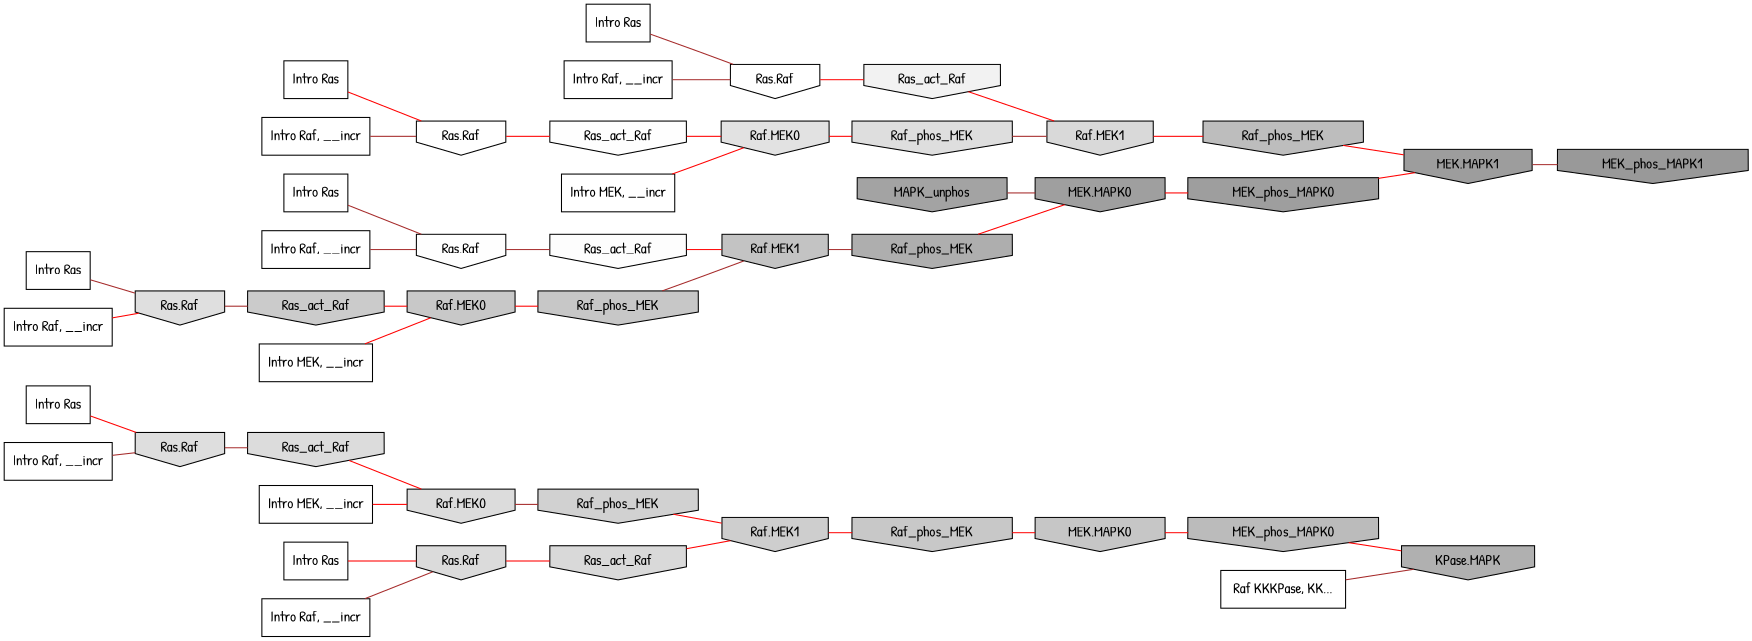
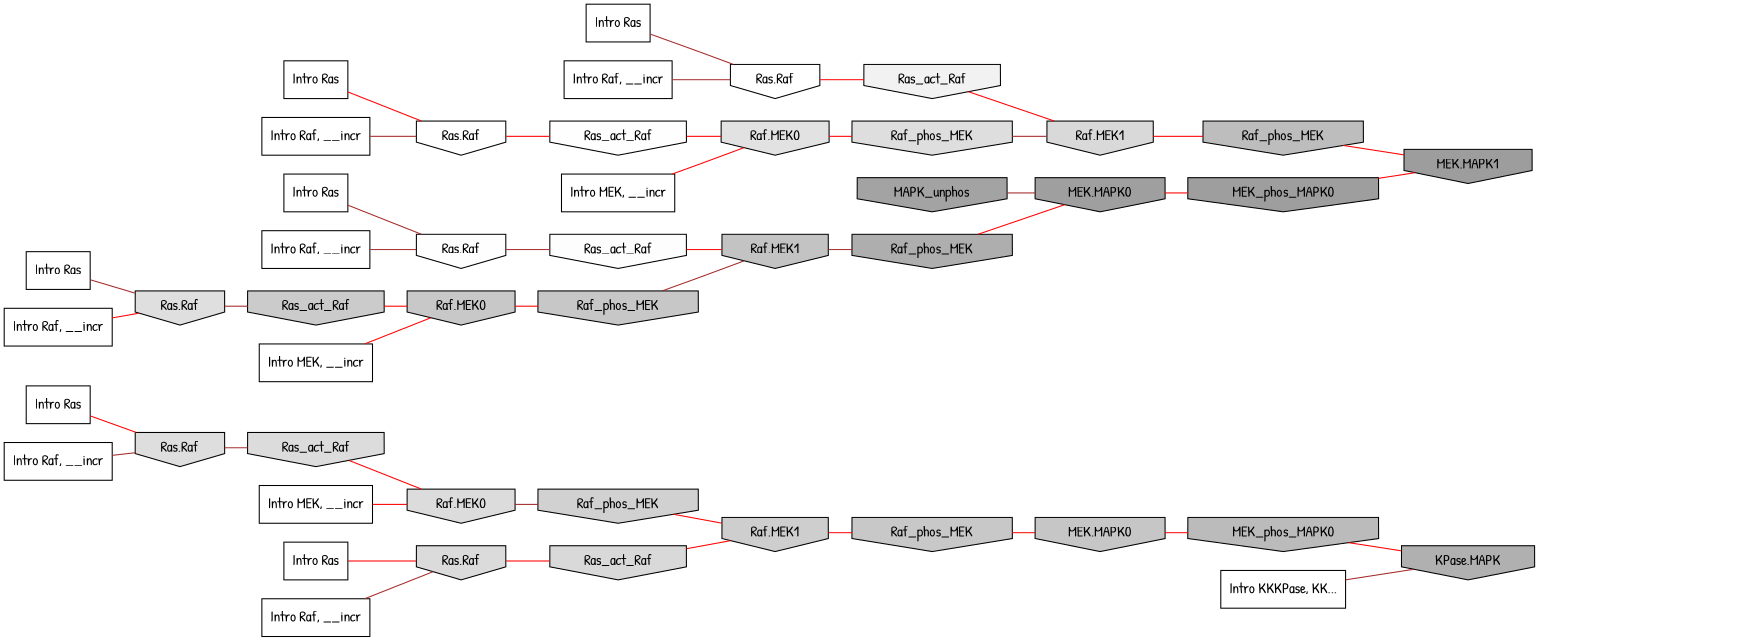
node "MEK_phos_MAPK1": removed
node "Raf KKKPase, KK...": label "Raf KKKPase, KK..." -> "Intro KKKPase, KK..."
